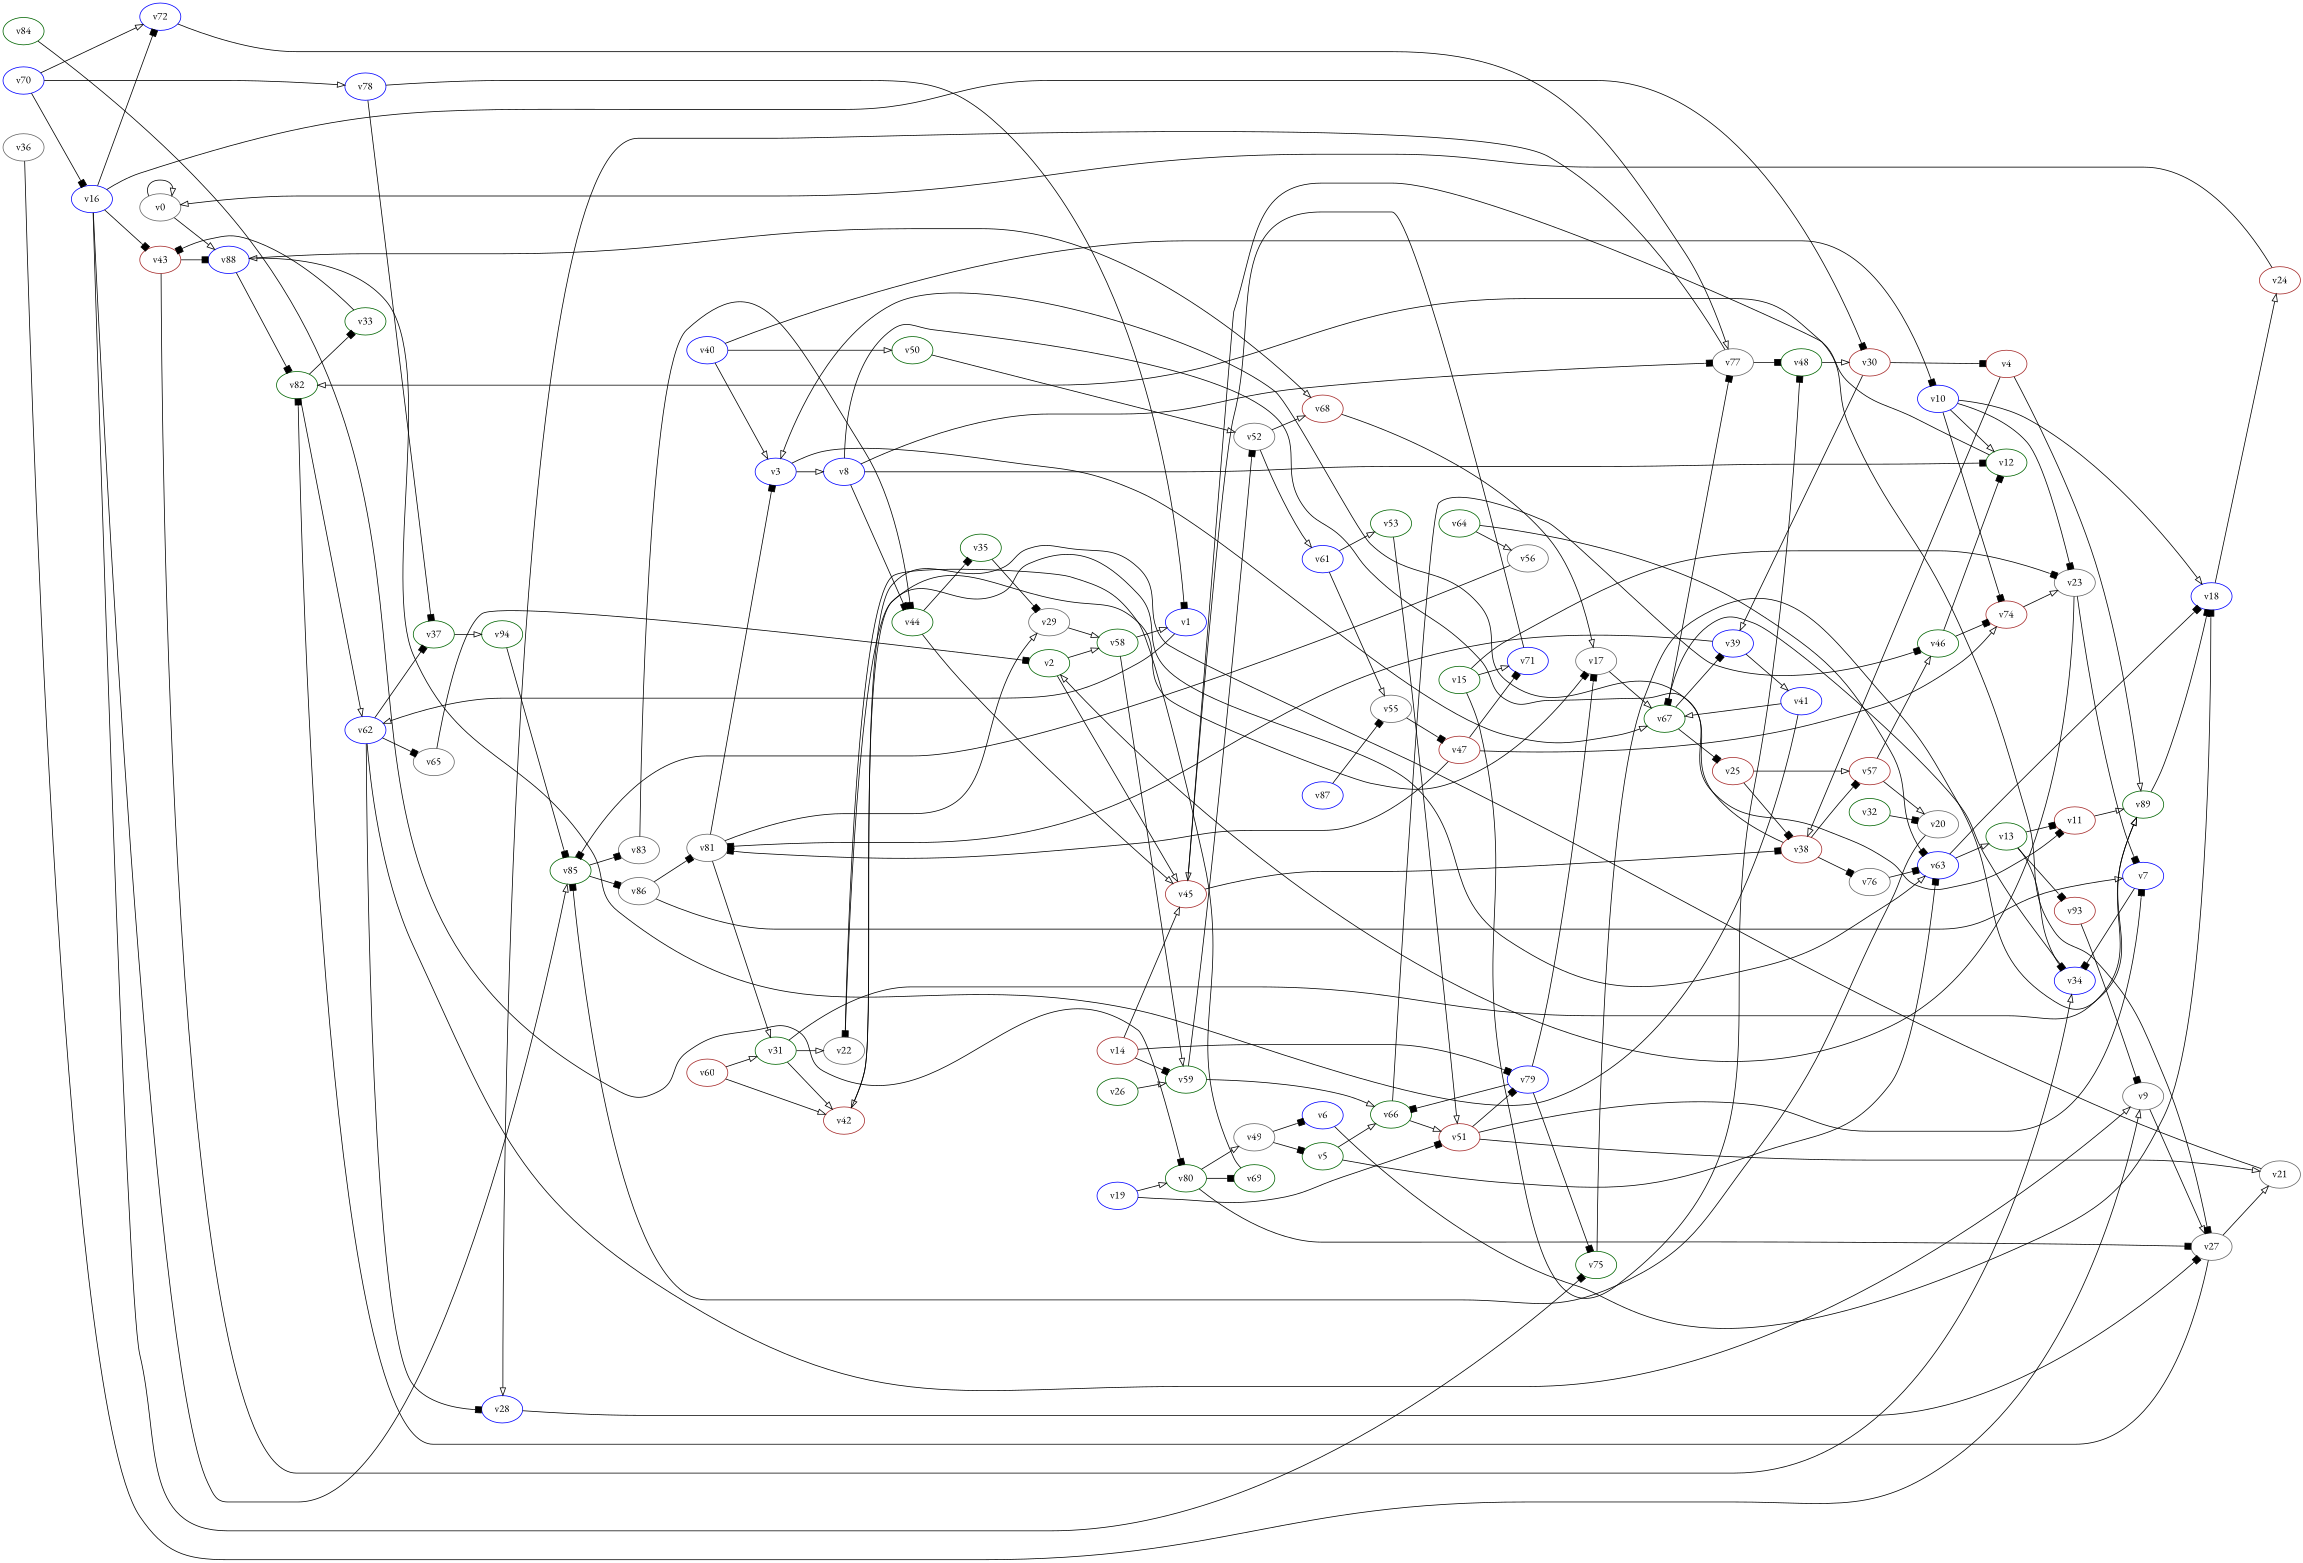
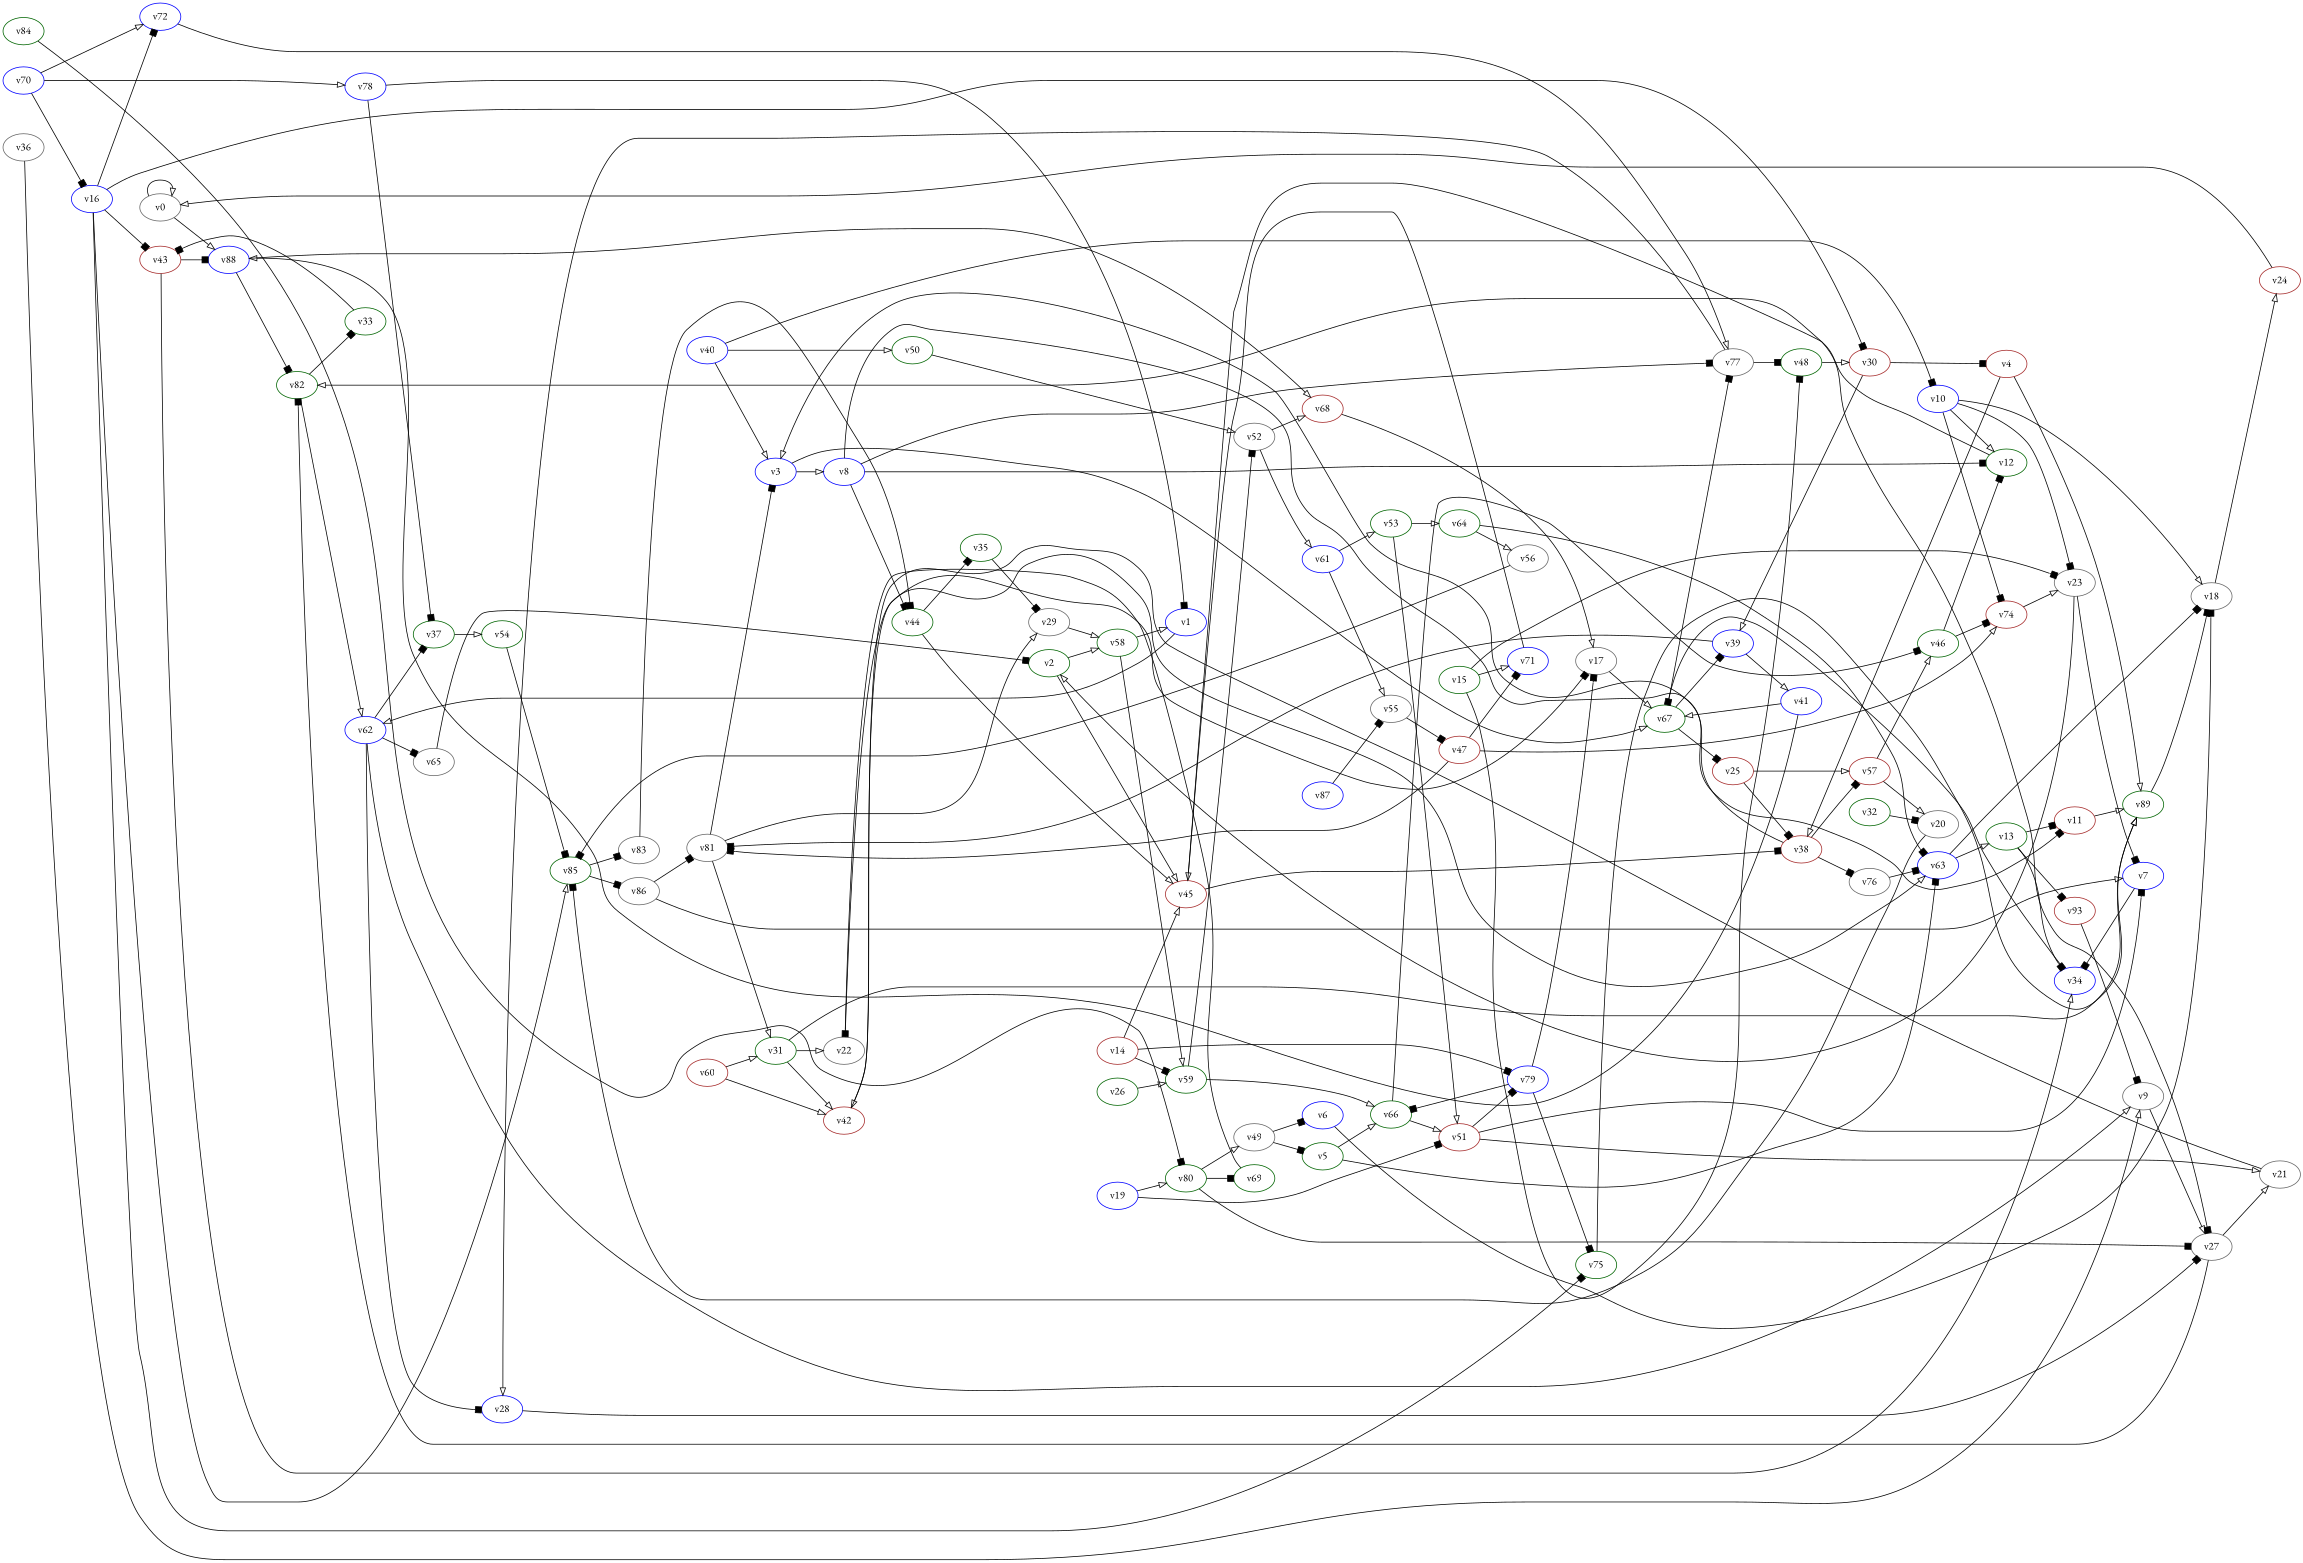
edge "v53" -> "v64": added
node "v18": color blue -> gray40
node "v94": label "v94" -> "v54"
